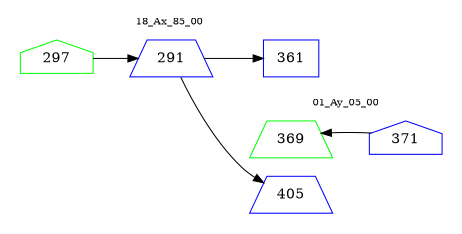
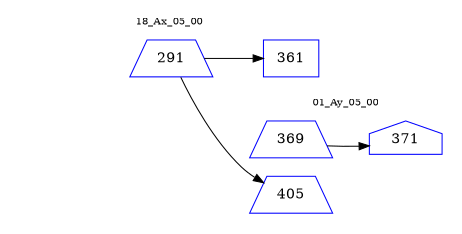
cluster "18_Ax_85_00": label "18_Ax_85_00" -> "18_Ax_05_00"
node "297": removed
edge "371" -> "369": reversed
node "369": color green -> blue
